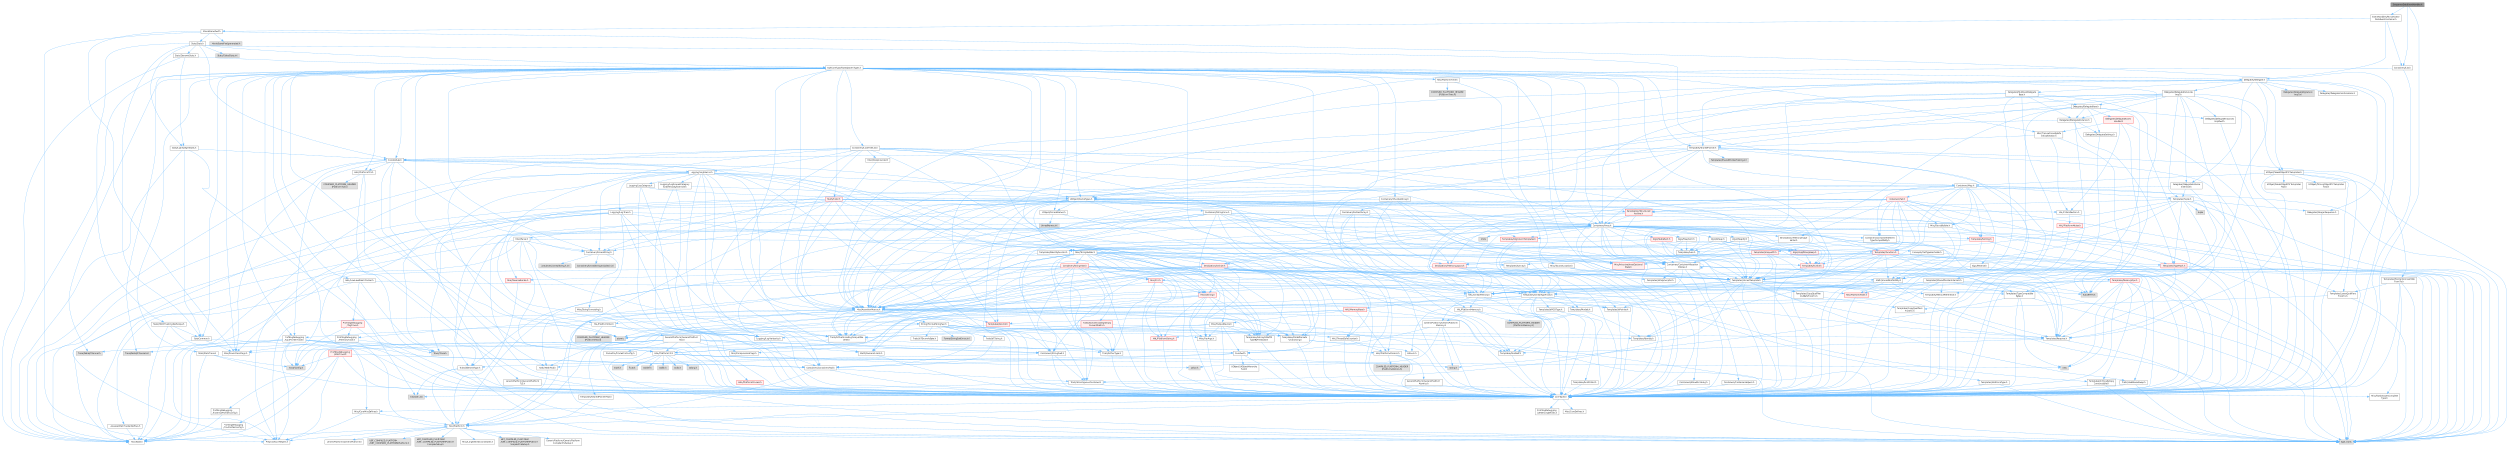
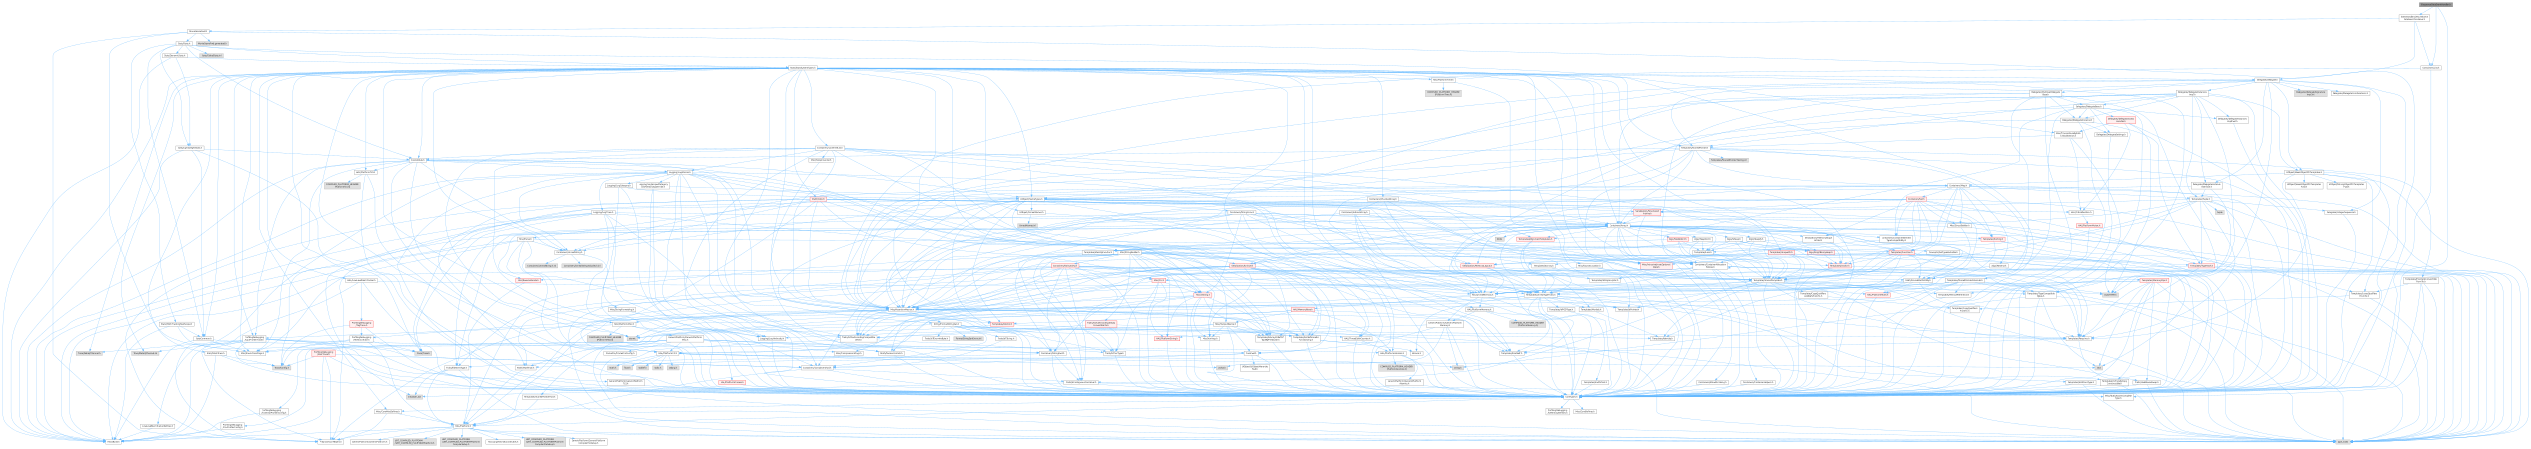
node "IsUECoreType/StatsSystemTypes.h": label "IsUECoreType/StatsSystemTypes.h" -> "Stats/StatsSystemTypes.h"
node "stdlib.h": removed
